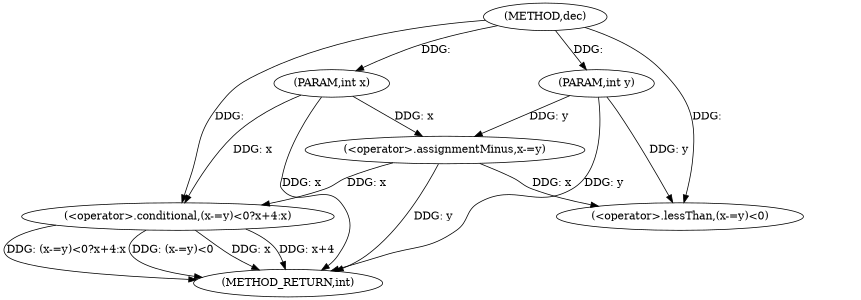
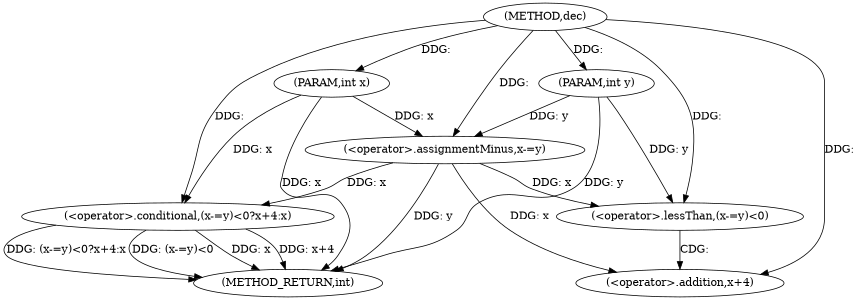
edge "(METHOD,dec)" -> "(<operator>.assignmentMinus,x-=y)": added, label "DDG:"
node "(<operator>.addition,x+4)": added
